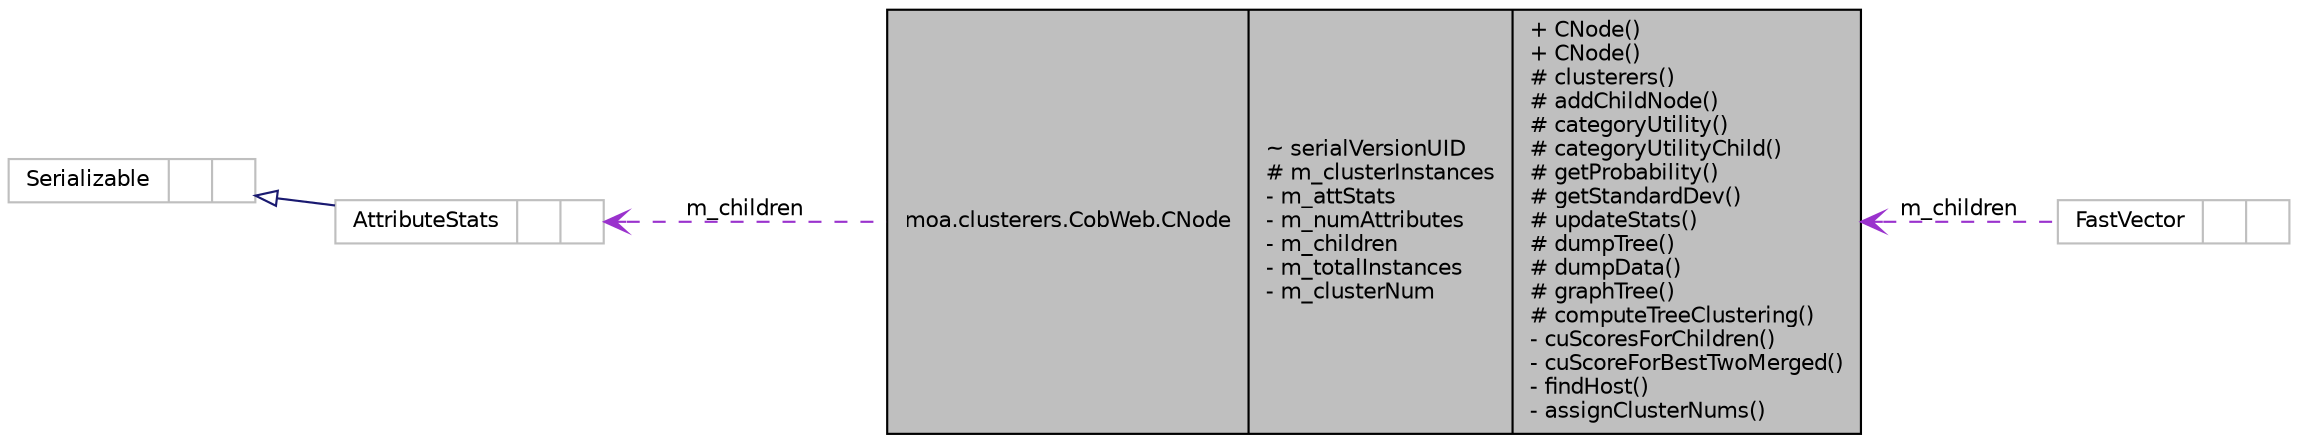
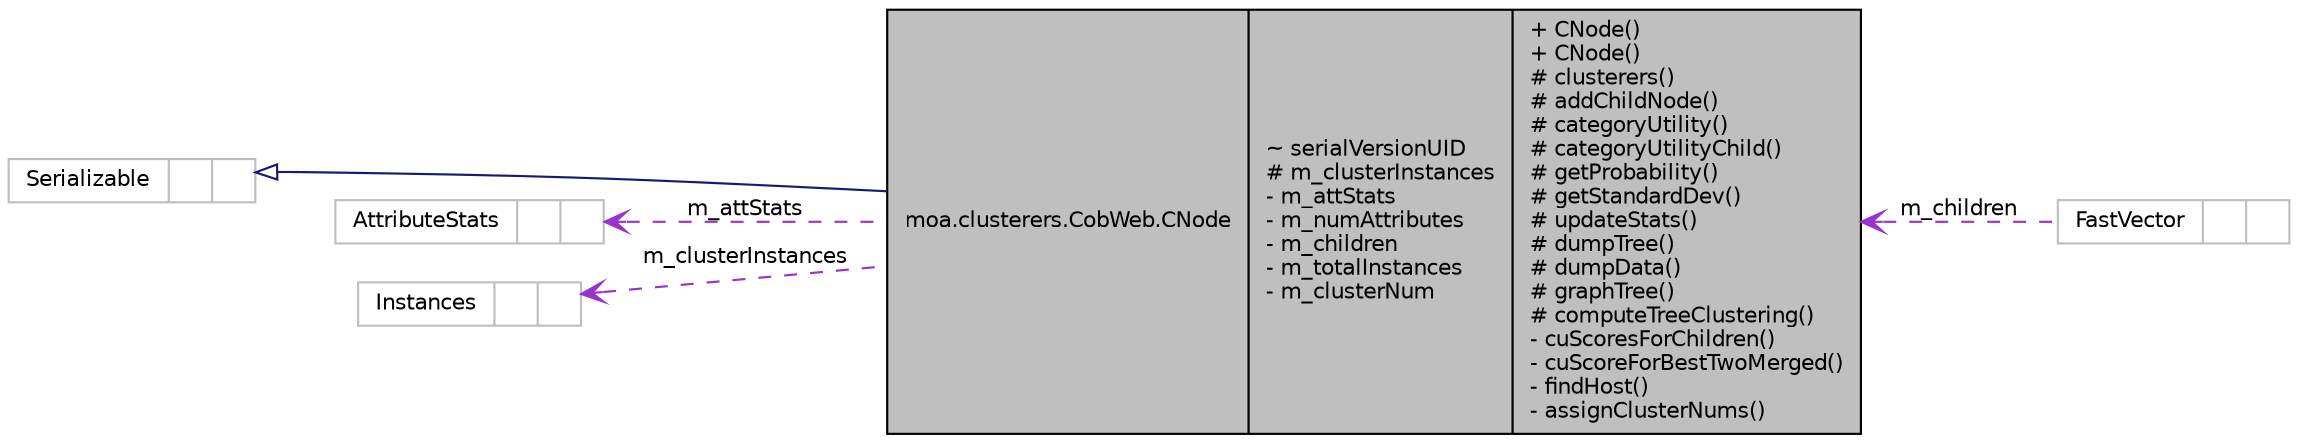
edge "AttributeStats" -> "Serializable": now "moa.clusterers.CobWeb.CNode" -> "Serializable"
edge "moa.clusterers.CobWeb.CNode" -> "AttributeStats": label "m_children" -> "m_attStats"
node "Instances": added
